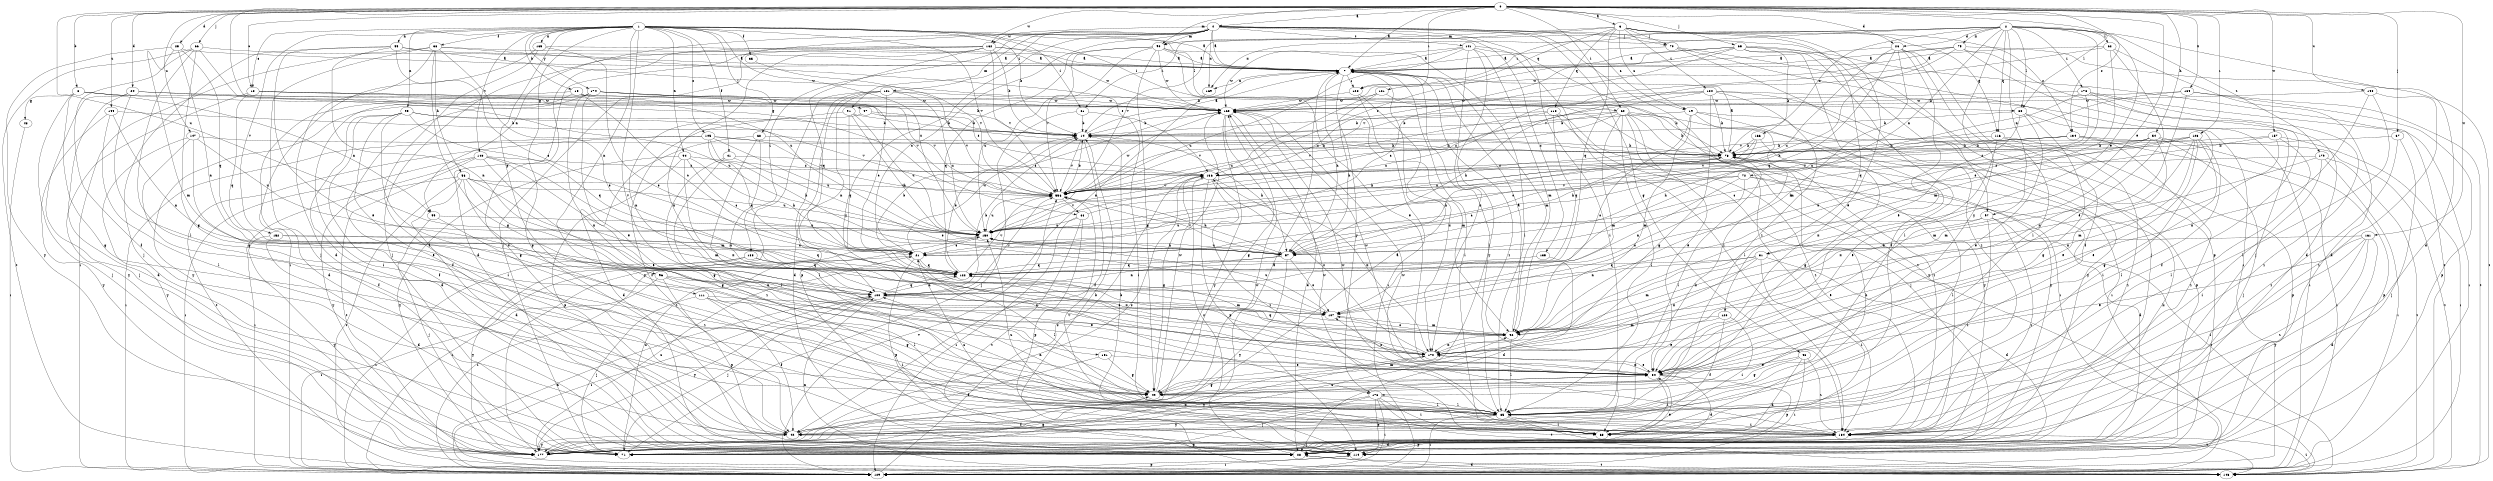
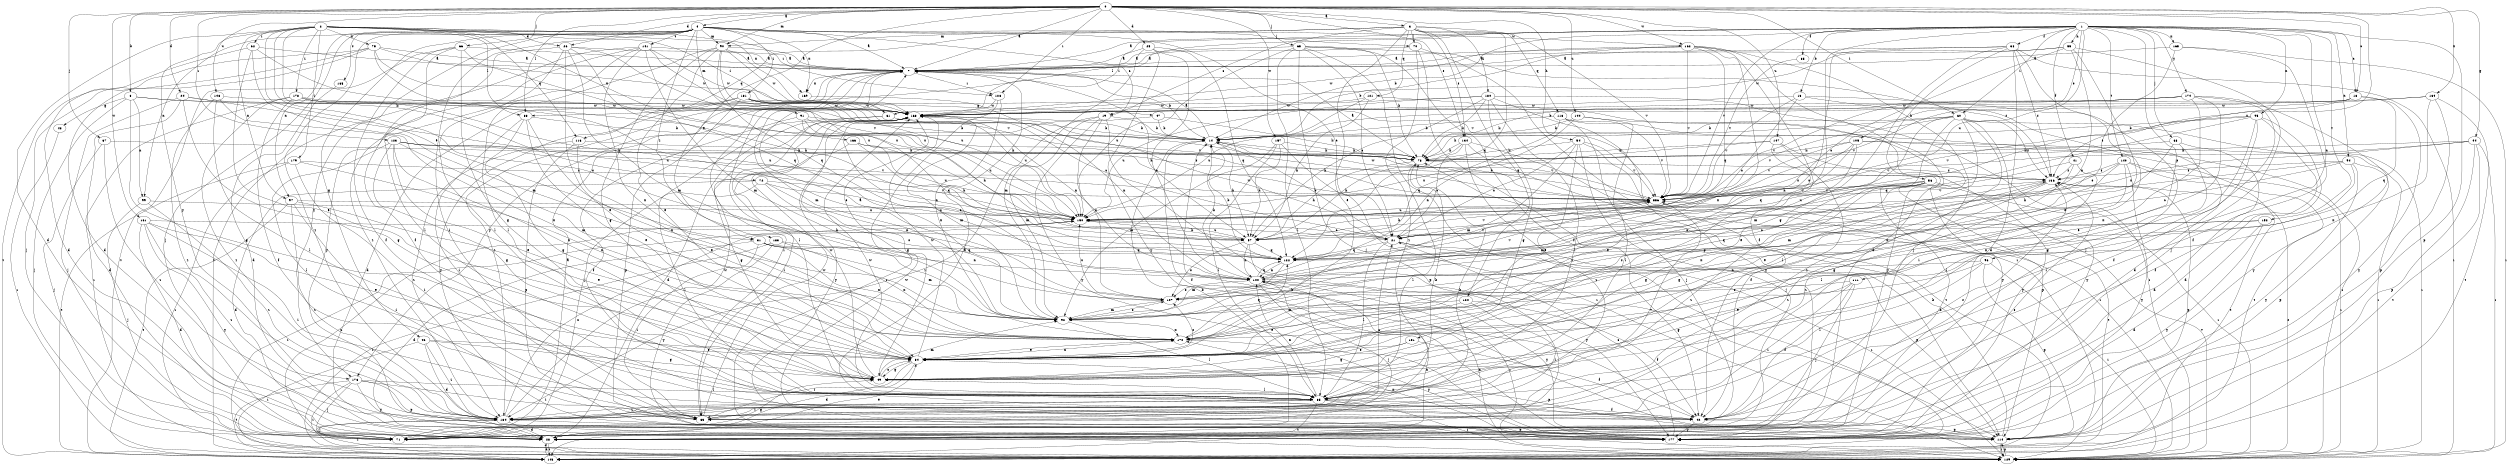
edge "556" -> "44": reversed
edge "135" -> "122": removed, label "q"
